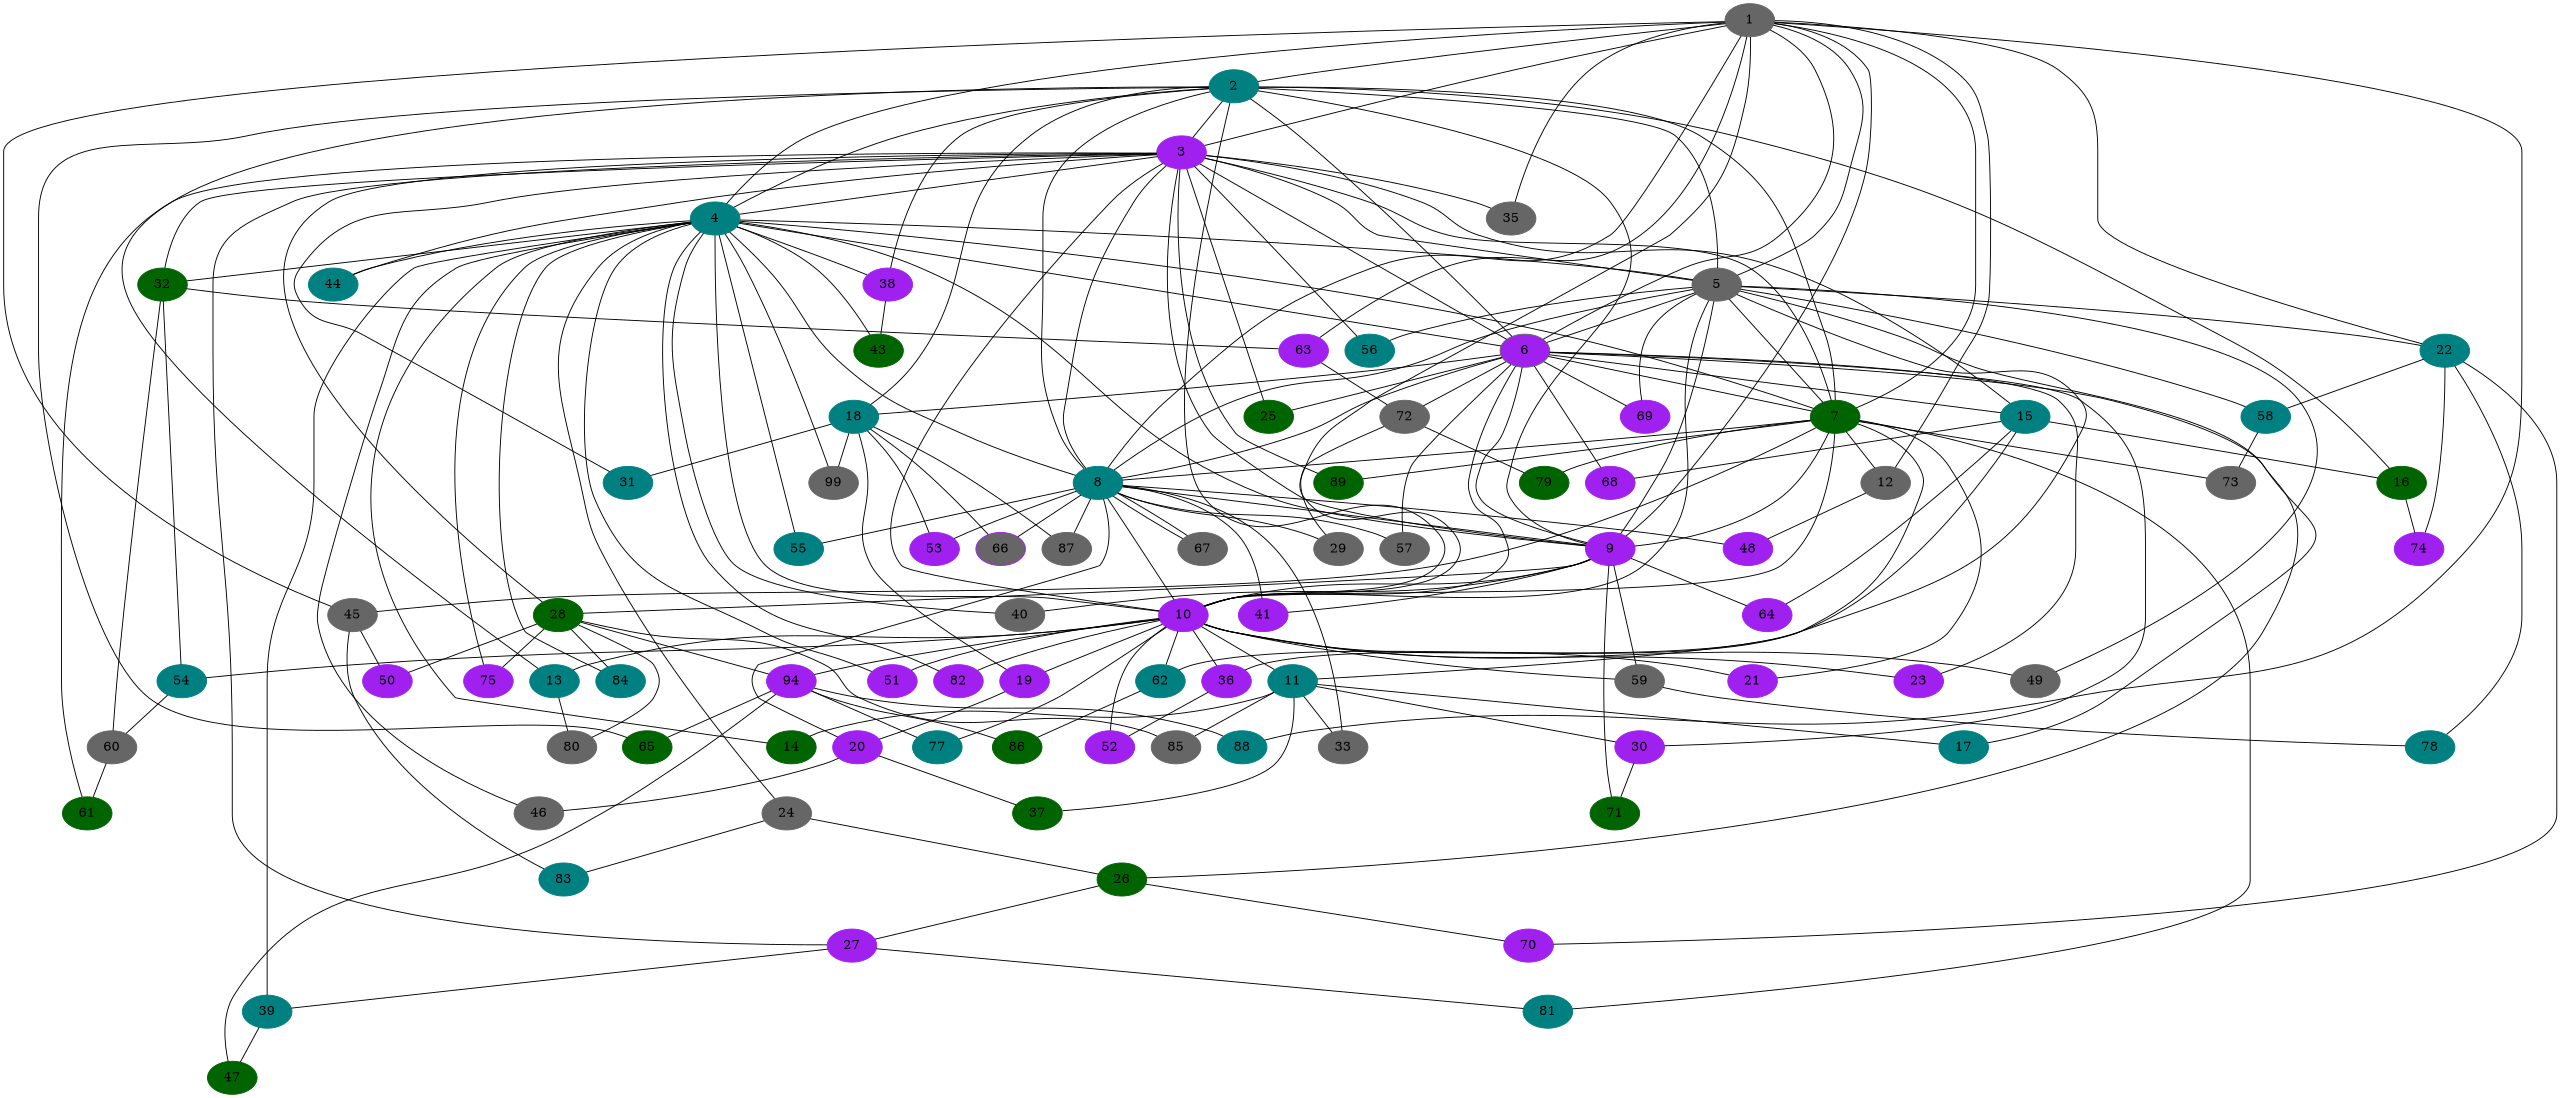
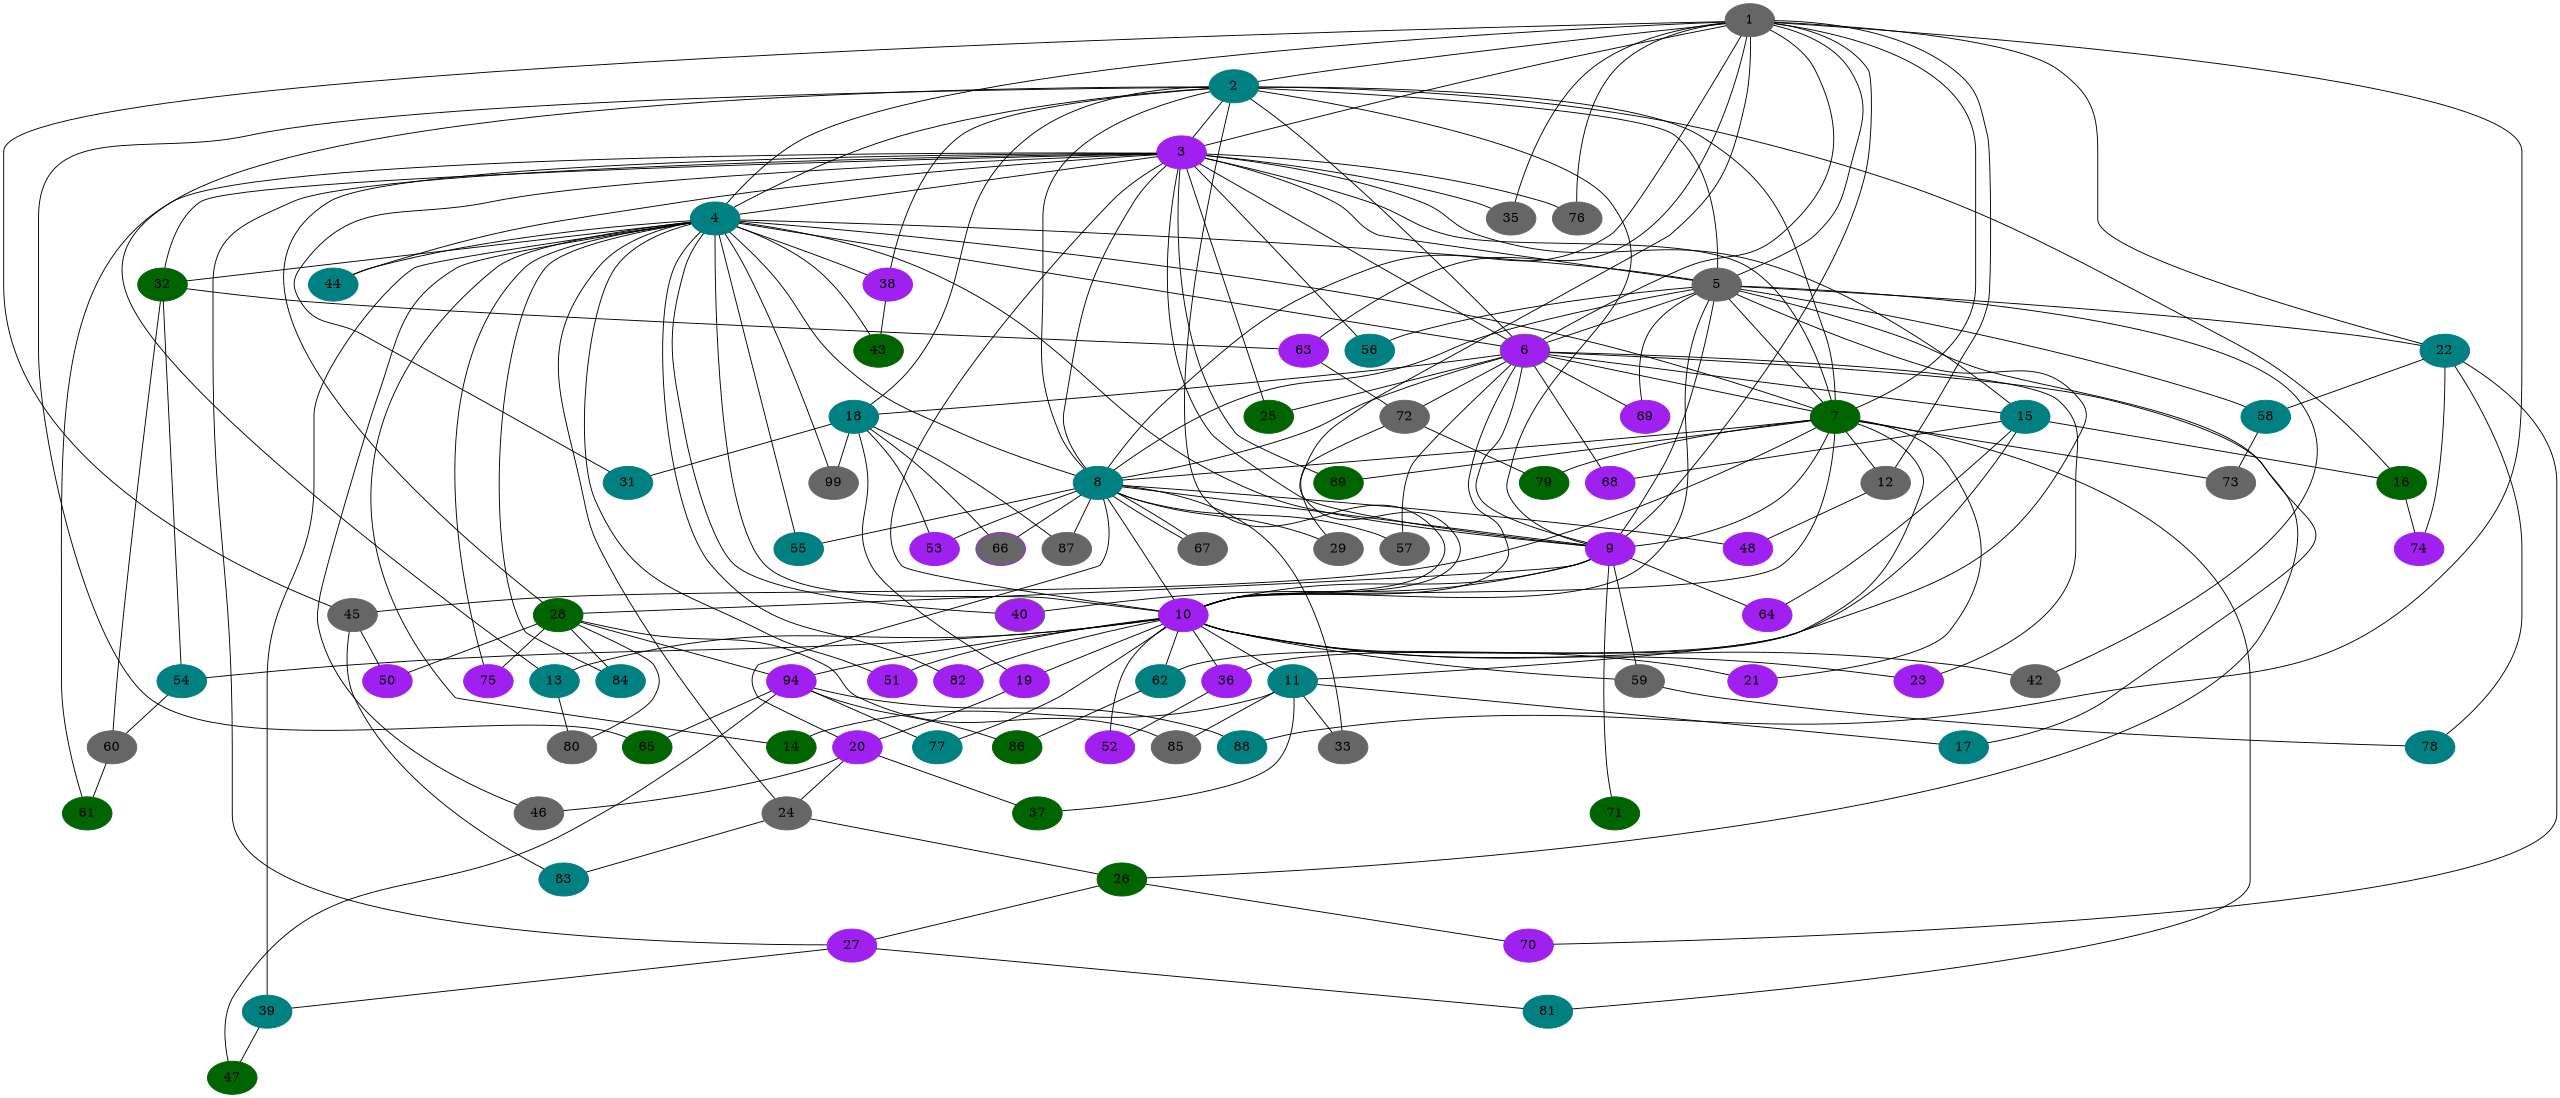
node "76": added
node "40": fillcolor gray40 -> purple
node "41": removed
node "49": label "49" -> "42"
node "30": removed
edge "20" -- "24": added
